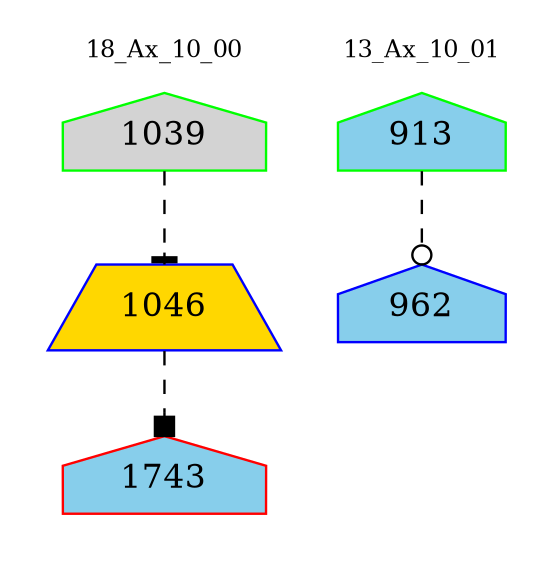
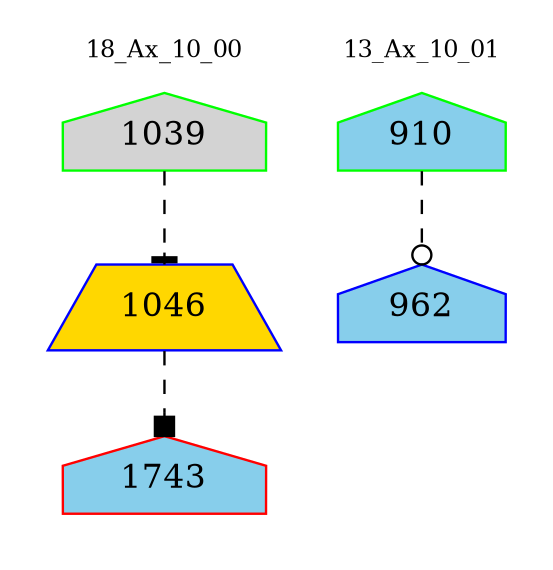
node "913": label "913" -> "910"
